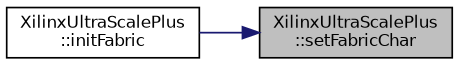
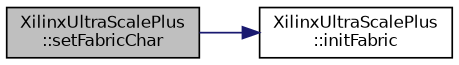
edge "XilinxUltraScalePlus ::initFabric" -> "XilinxUltraScalePlus ::setFabricChar": reversed
